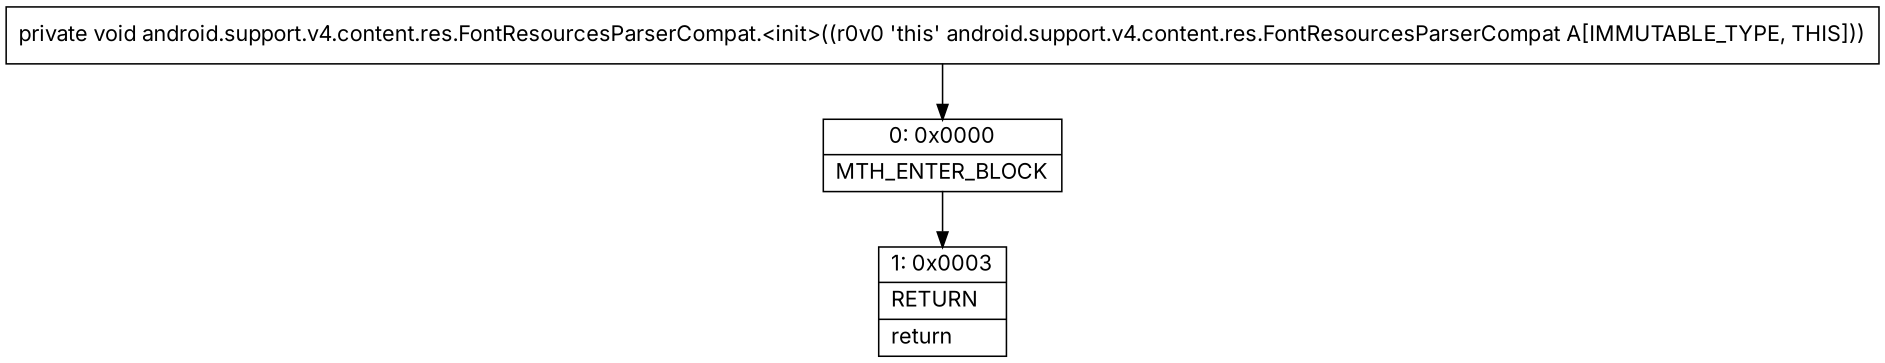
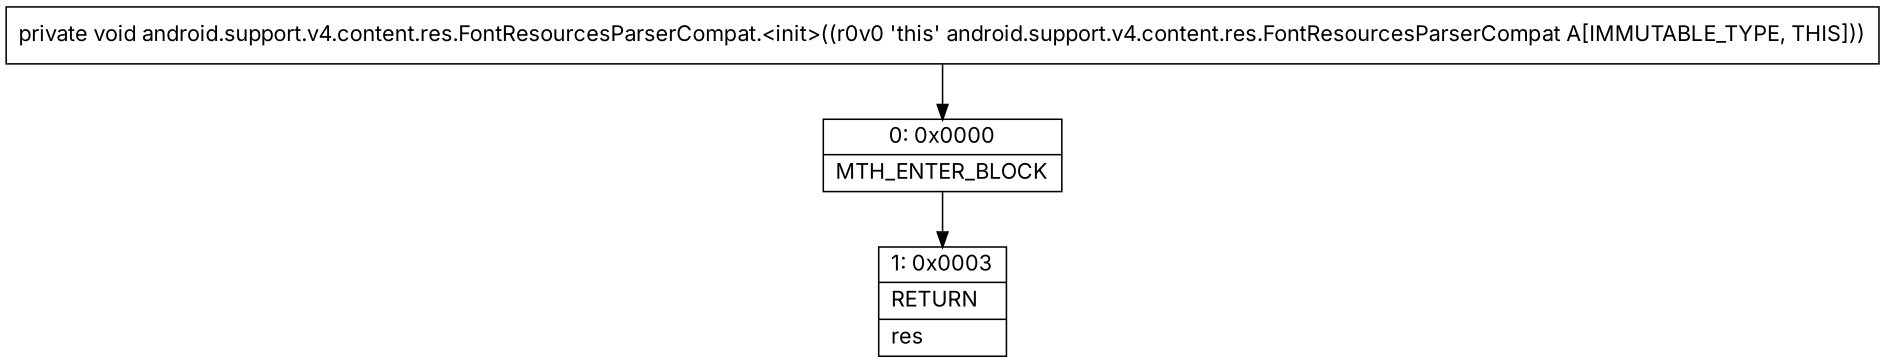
node "1: 0x0003": text "return" -> "res"
